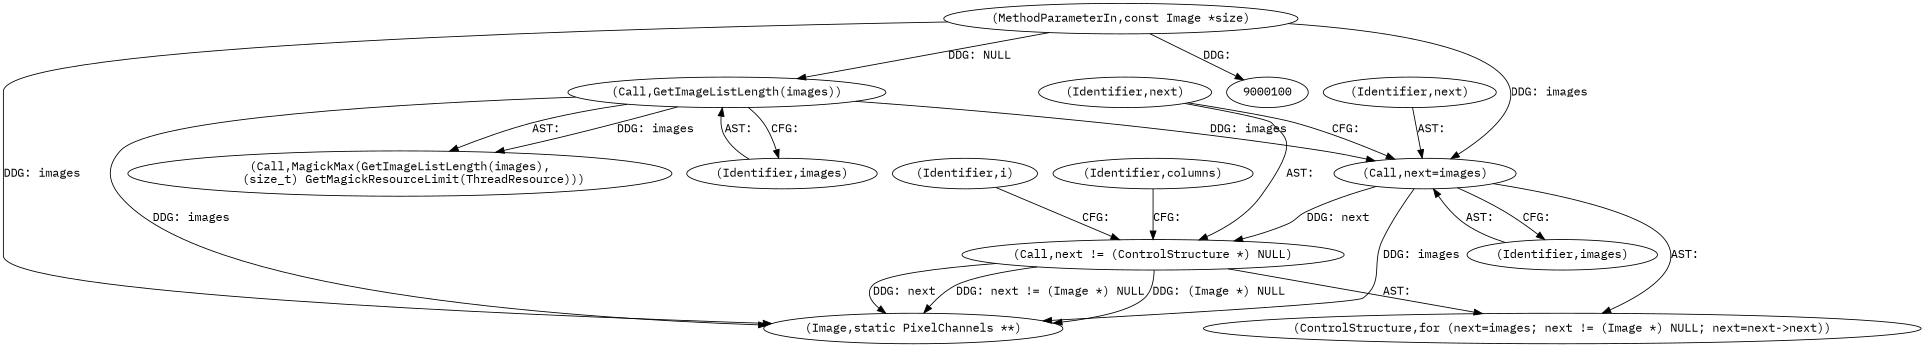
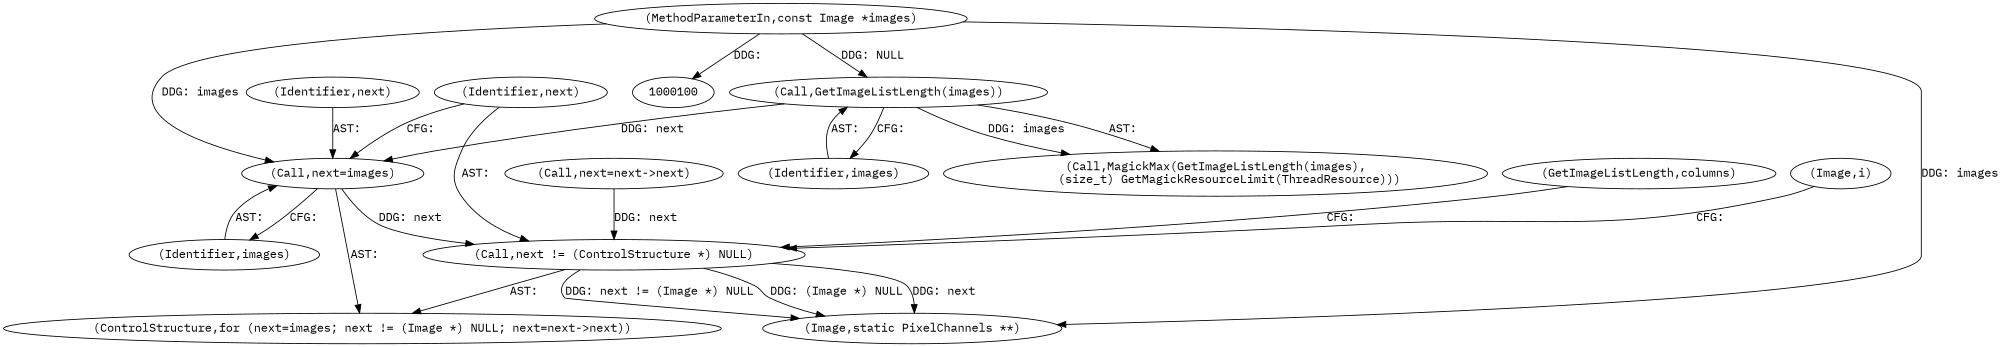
node "(MethodParameterIn,const Image *size)": label "(MethodParameterIn,const Image *size)" -> "(MethodParameterIn,const Image *images)"
node "9000100": label "9000100" -> "1000100"
edge "(Call,GetImageListLength(images))" -> "(Call,next=images)": label "DDG: images" -> "DDG: next"
node "(Call,next=next->next)": added
node "(Identifier,i)": label "(Identifier,i)" -> "(Image,i)"
node "(Identifier,columns)": label "(Identifier,columns)" -> "(GetImageListLength,columns)"
edge "(Call,GetImageListLength(images))" -> "(Image,static PixelChannels **)": removed, label "DDG: images"
edge "(Call,next=images)" -> "(Image,static PixelChannels **)": removed, label "DDG: images"
